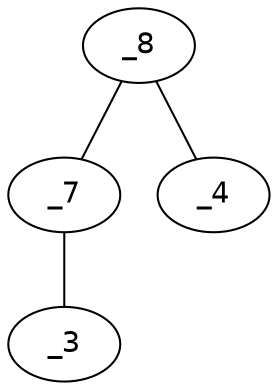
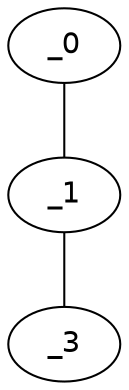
node "_8": label "_8" -> "_0"
node "_7": label "_7" -> "_1"
node "_4": removed
